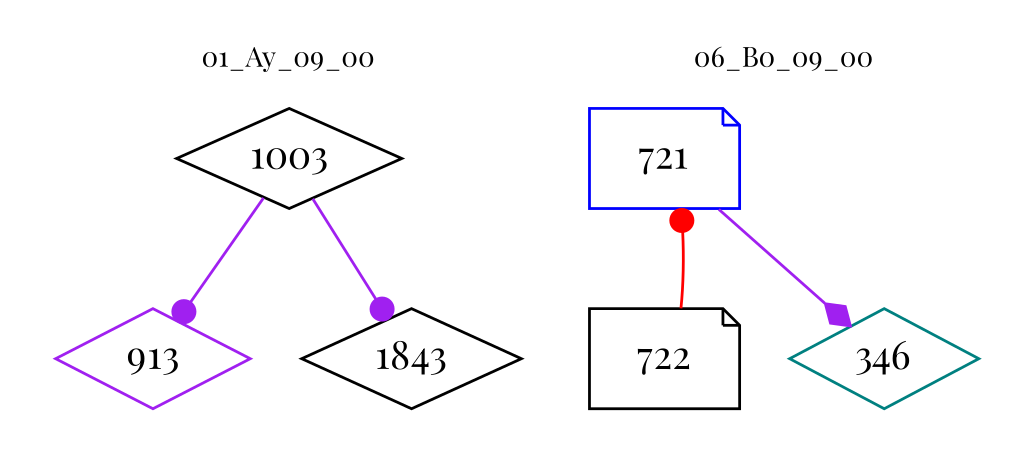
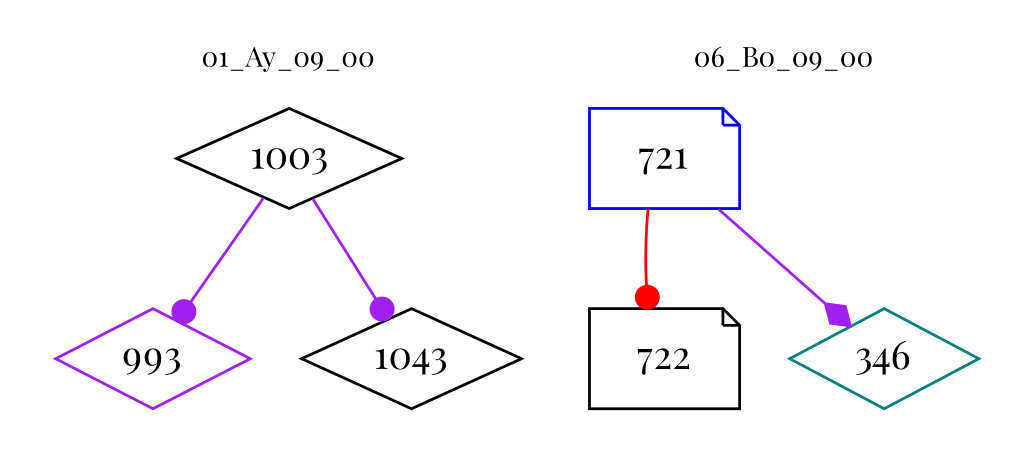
edge "722" -> "721": reversed
node "913": label "913" -> "993"
node "1843": label "1843" -> "1043"
